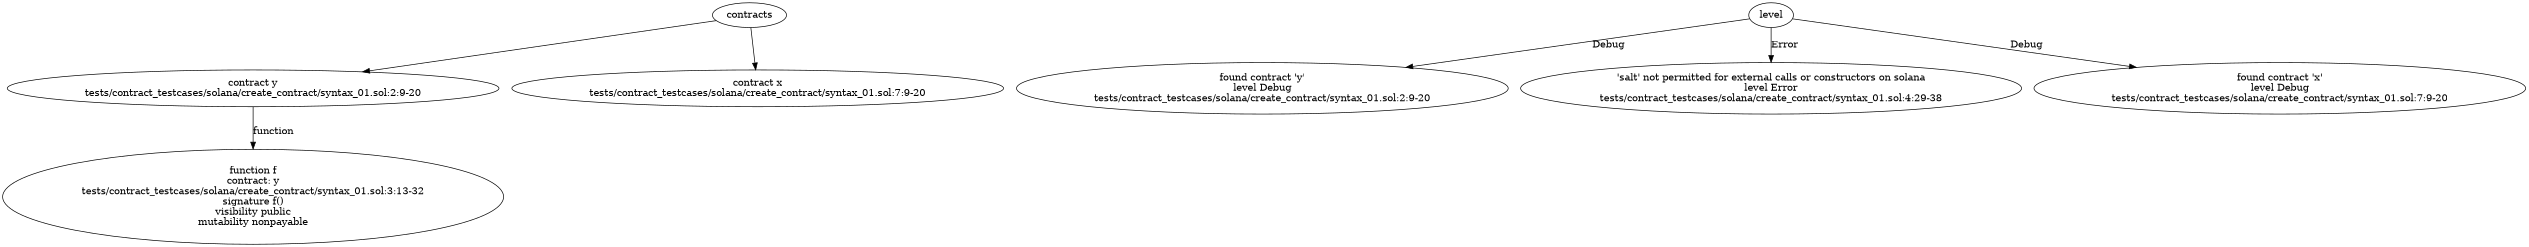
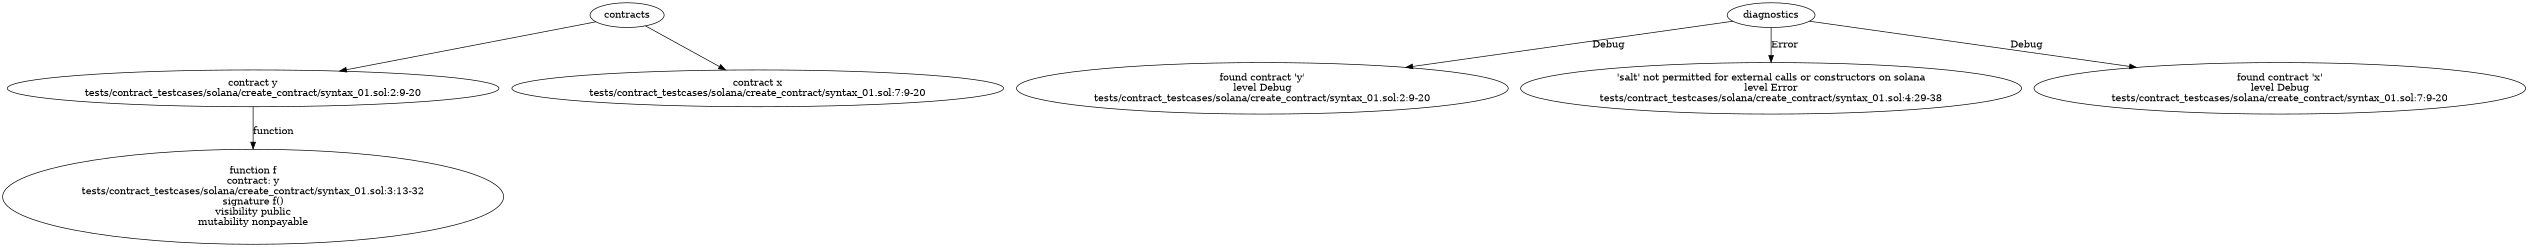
node "level": label "level" -> "diagnostics"
